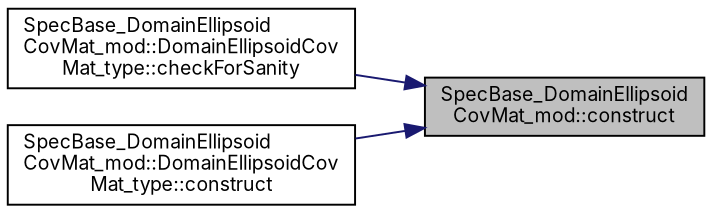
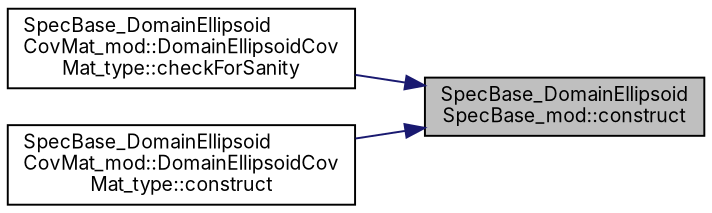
node "SpecBase_DomainEllipsoid CovMat_mod::construct": label "SpecBase_DomainEllipsoid CovMat_mod::construct" -> "SpecBase_DomainEllipsoid SpecBase_mod::construct"
